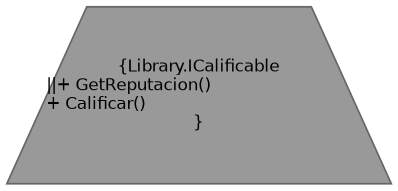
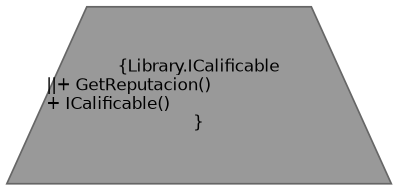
node "{Library.ICalificable ||+ GetReputacion() + Calificar() }": label "{Library.ICalificable ||+ GetReputacion() + Calificar() }" -> "{Library.ICalificable ||+ GetReputacion() + ICalificable() }"
